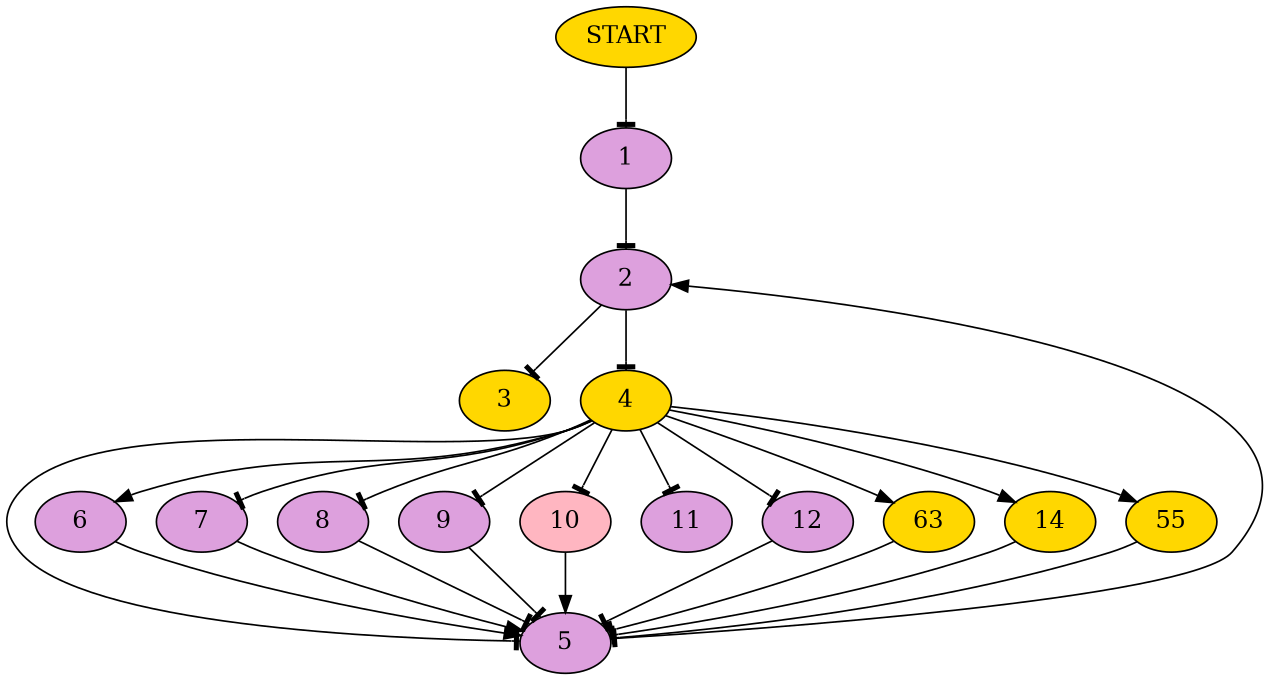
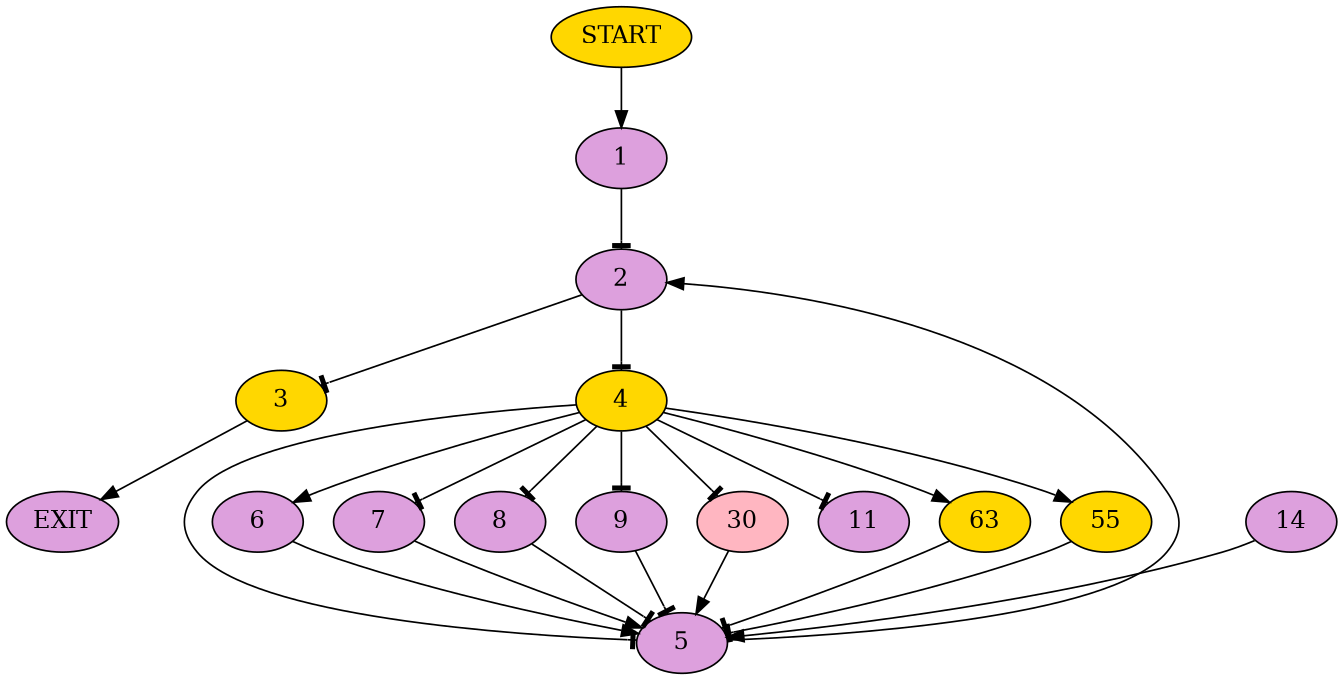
edge "START" -> "1": arrowhead tee -> normal
edge "4" -> "14": removed
node "EXIT": added
node "10": label "10" -> "30"
node "12": removed
node "14": fillcolor gold -> plum
edge "14" -> "5": arrowhead tee -> normal
